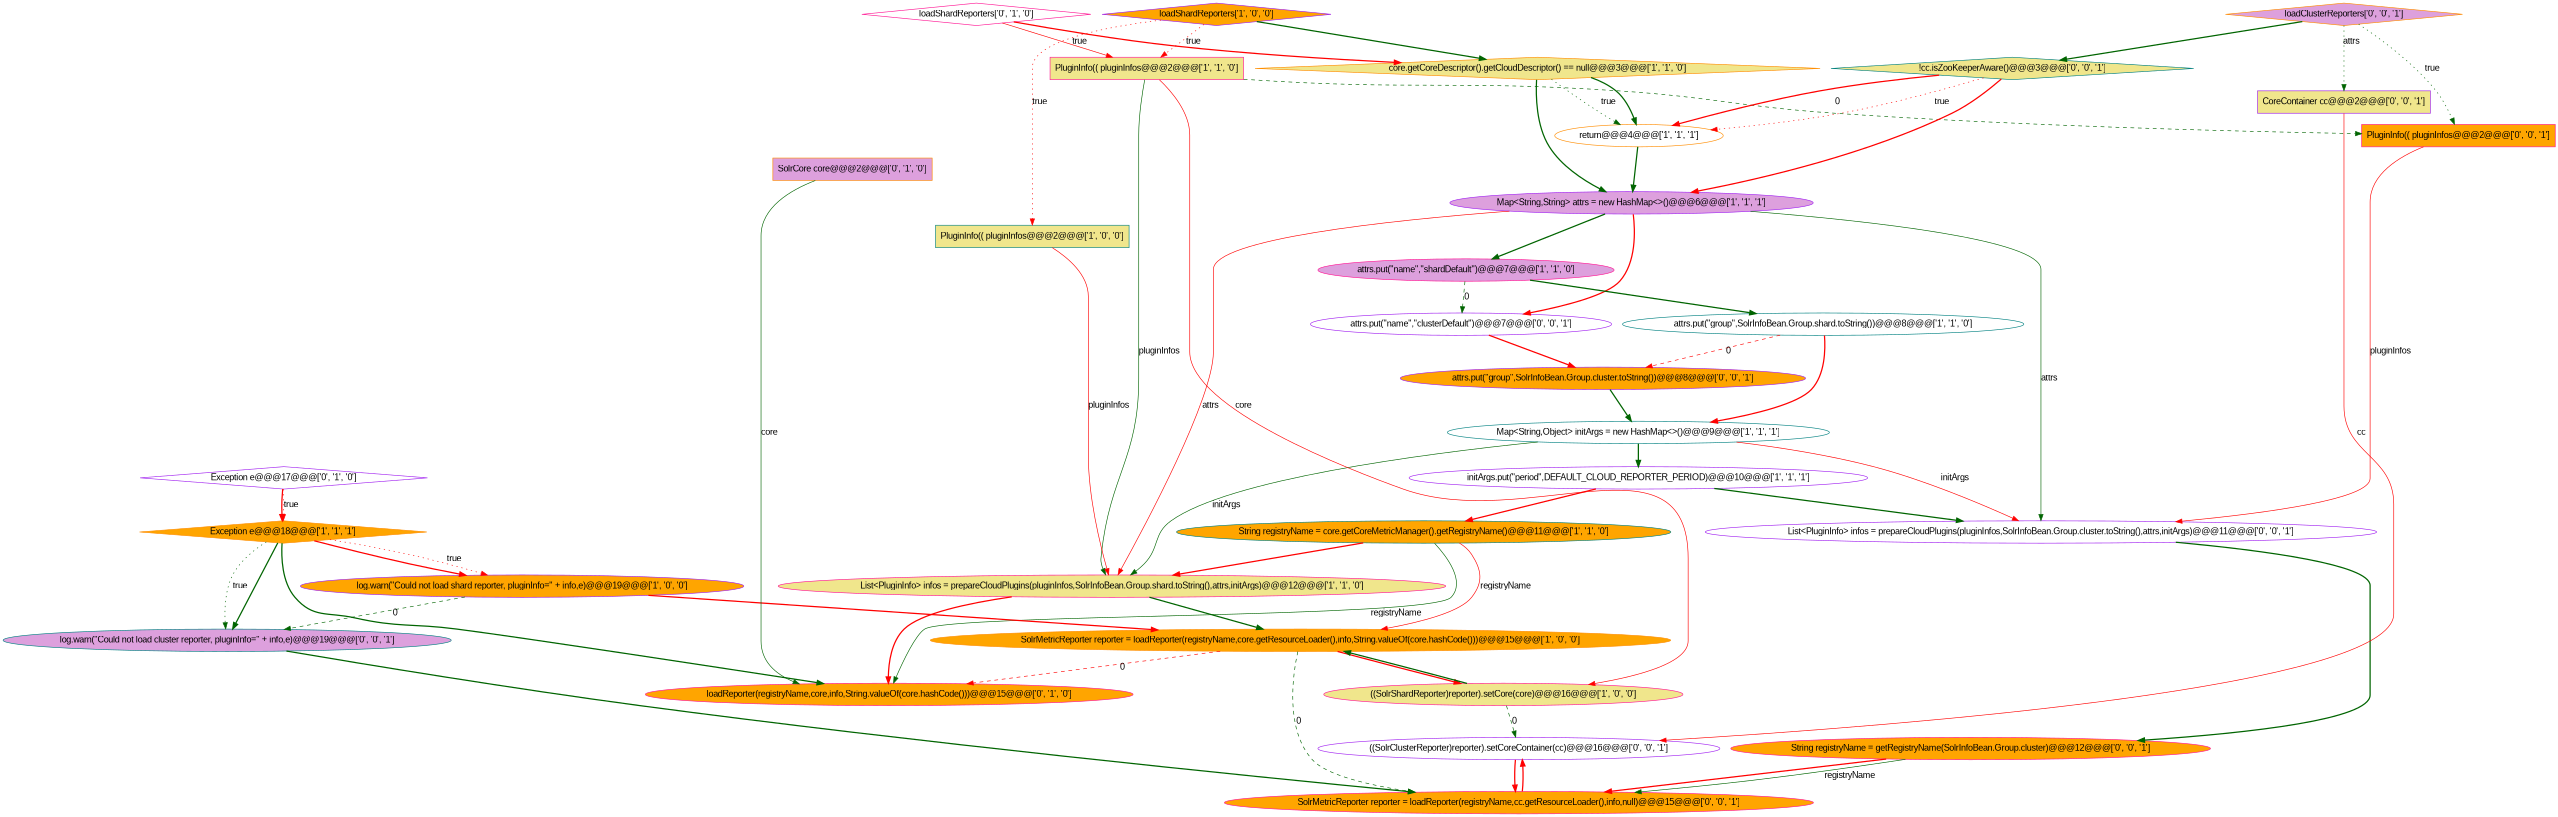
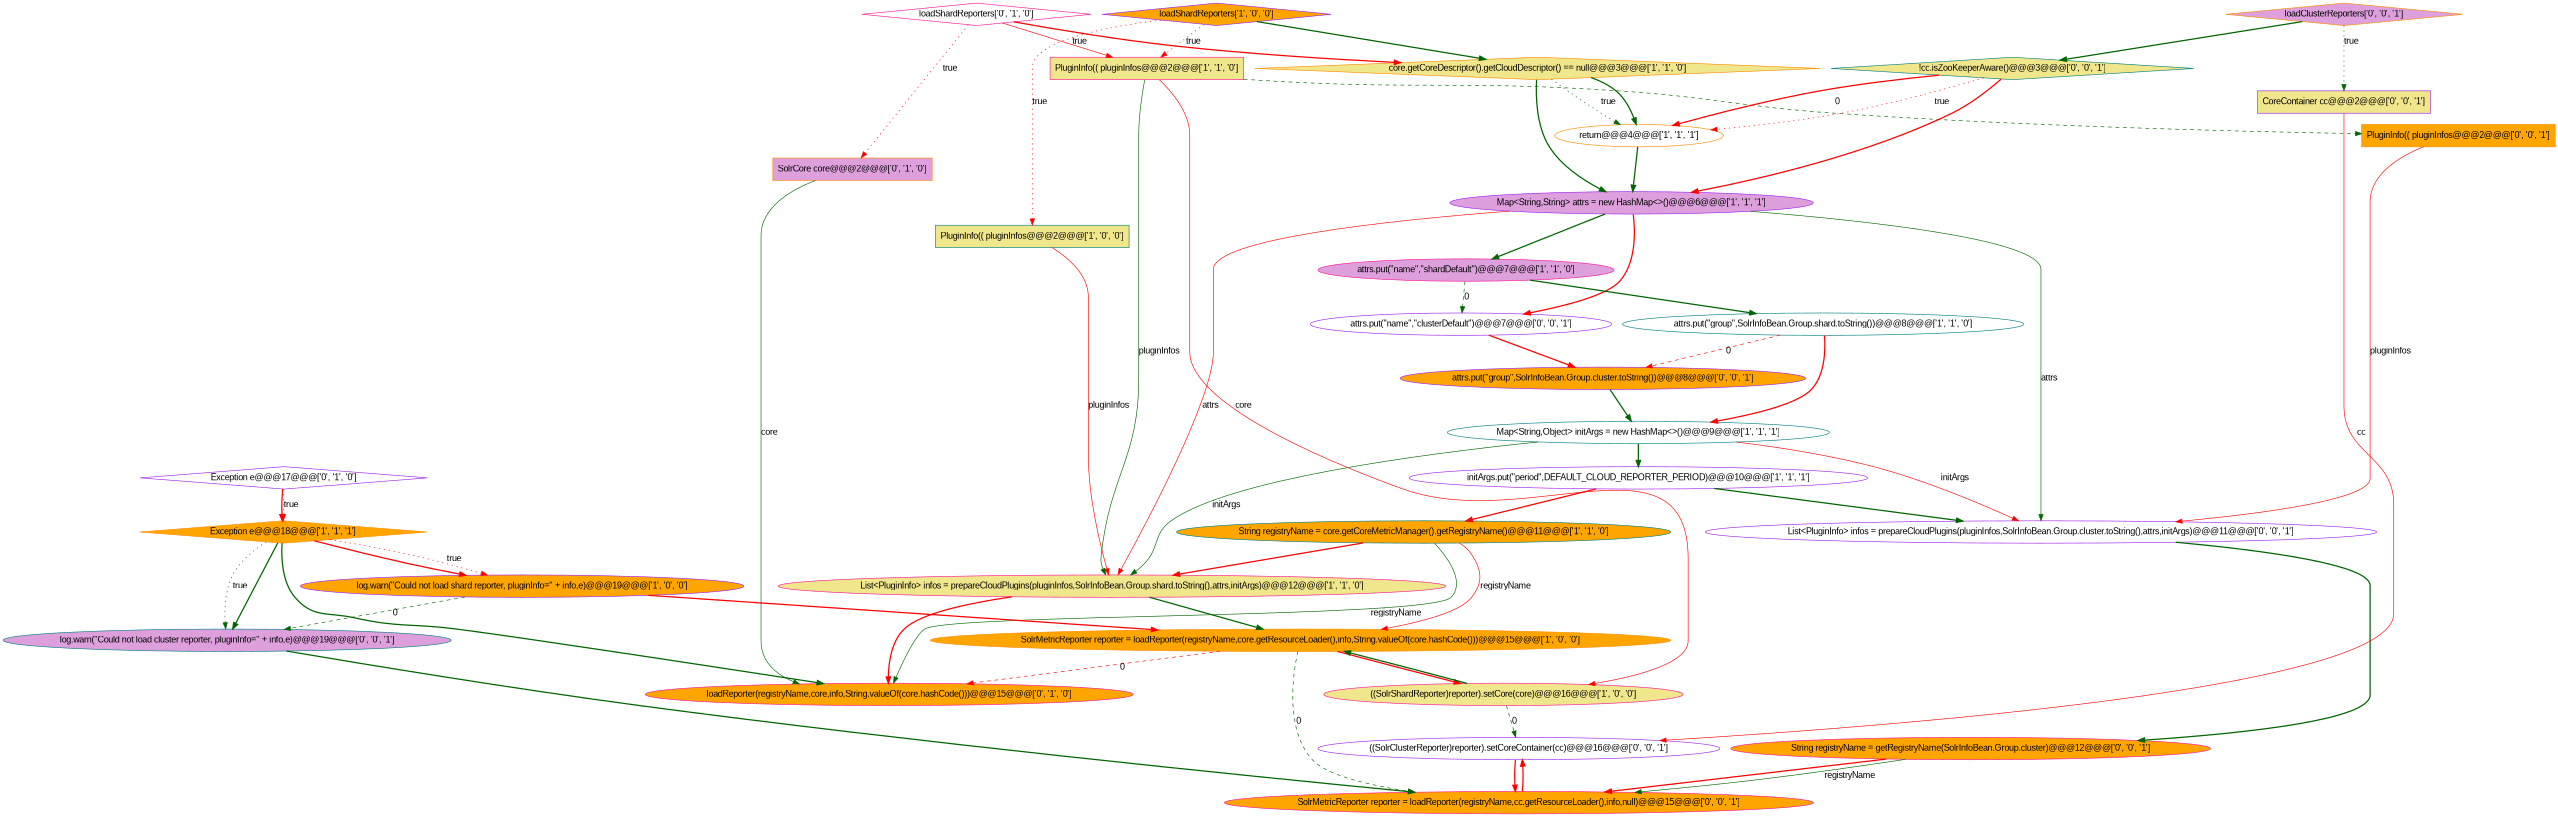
edge "loadClusterReporters['0', '0', '1']" -> "CoreContainer cc@@@2@@@['0', '0', '1']": label "attrs" -> "true"
edge "loadClusterReporters['0', '0', '1']" -> "PluginInfo(( pluginInfos@@@2@@@['0', '0', '1']": removed, label "true"
edge "loadShardReporters['0', '1', '0']" -> "SolrCore core@@@2@@@['0', '1', '0']": added, label "true"
node "PluginInfo(( pluginInfos@@@2@@@['0', '0', '1']": color deeppink -> darkorange
